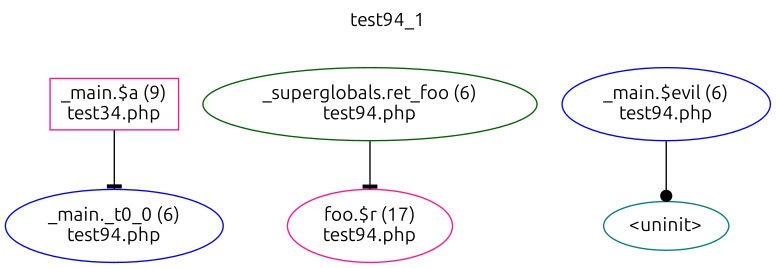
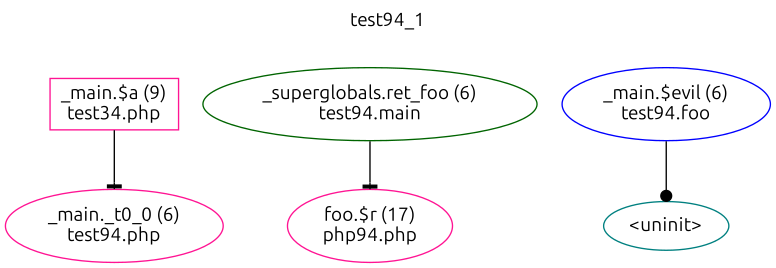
node "_superglobals.ret_foo (6) test94.php": label "_superglobals.ret_foo (6) test94.php" -> "_superglobals.ret_foo (6) test94.main"
node "_main.$evil (6) test94.php": label "_main.$evil (6) test94.php" -> "_main.$evil (6) test94.foo"
node "_main._t0_0 (6) test94.php": color blue -> deeppink
node "foo.$r (17) test94.php": label "foo.$r (17) test94.php" -> "foo.$r (17) php94.php"
